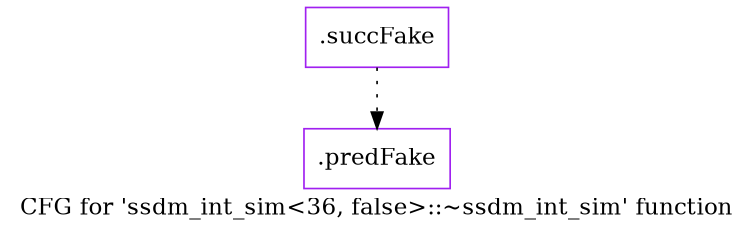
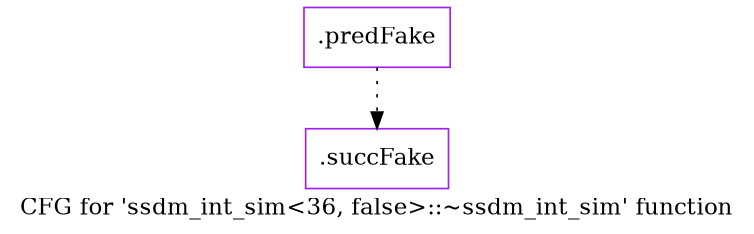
edge ".succFake" -> ".predFake": reversed
